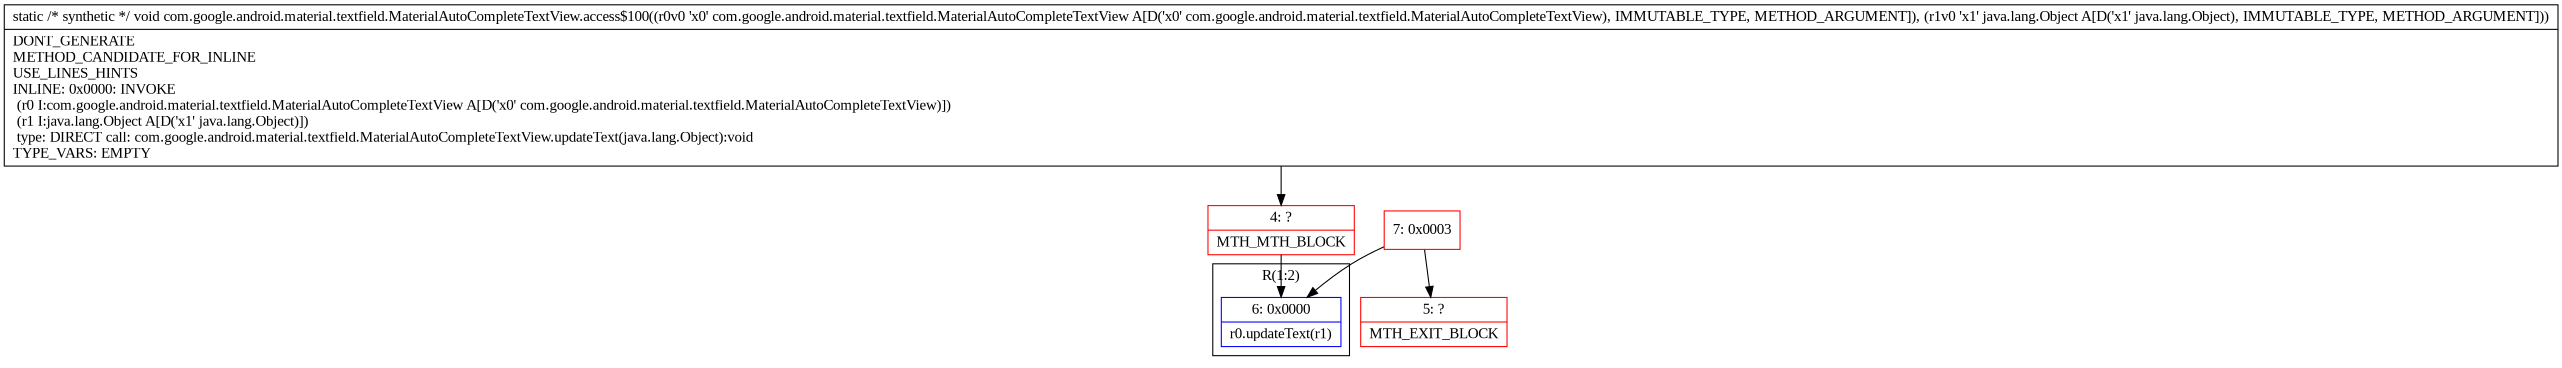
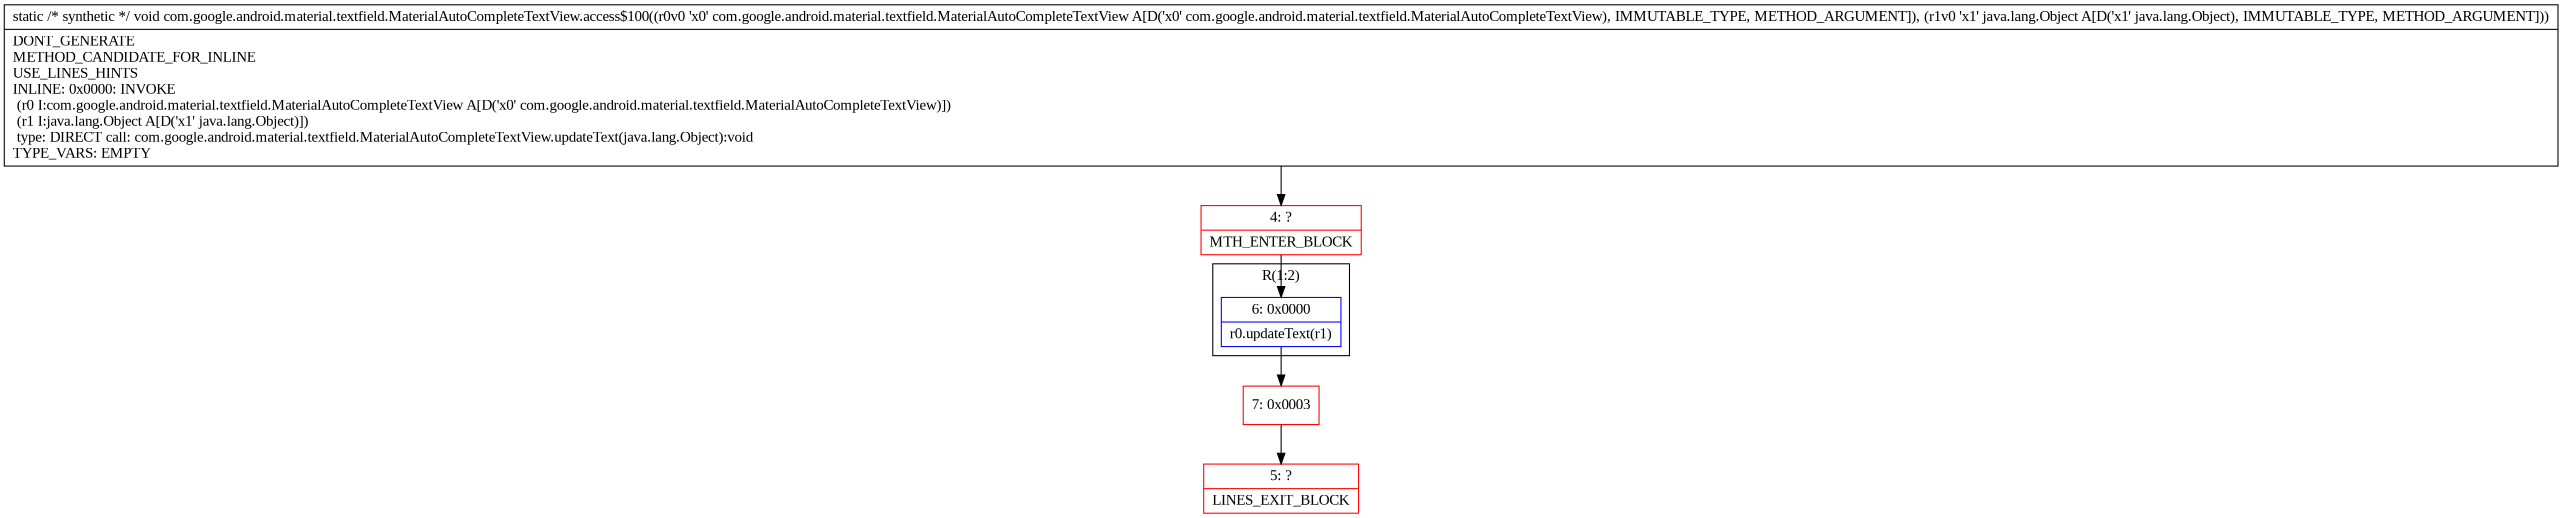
node "4: ?": text "MTH_MTH_BLOCK" -> "MTH_ENTER_BLOCK"
edge "7: 0x0003" -> "6: 0x0000": reversed
node "5: ?": text "MTH_EXIT_BLOCK" -> "LINES_EXIT_BLOCK"
